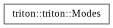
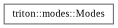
node "triton::triton::Modes": label "triton::triton::Modes" -> "triton::modes::Modes"
